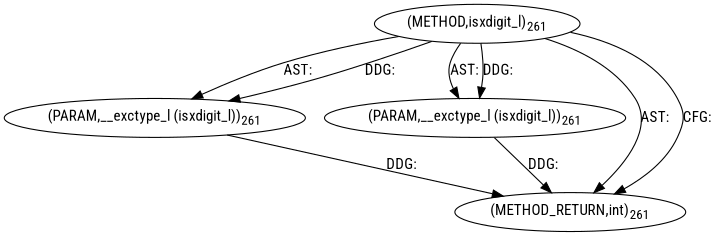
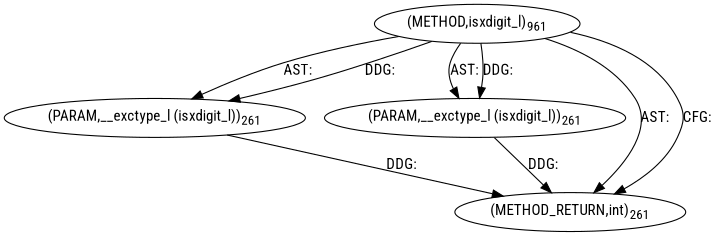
node "(METHOD,isxdigit_l)": text "261" -> "961"
